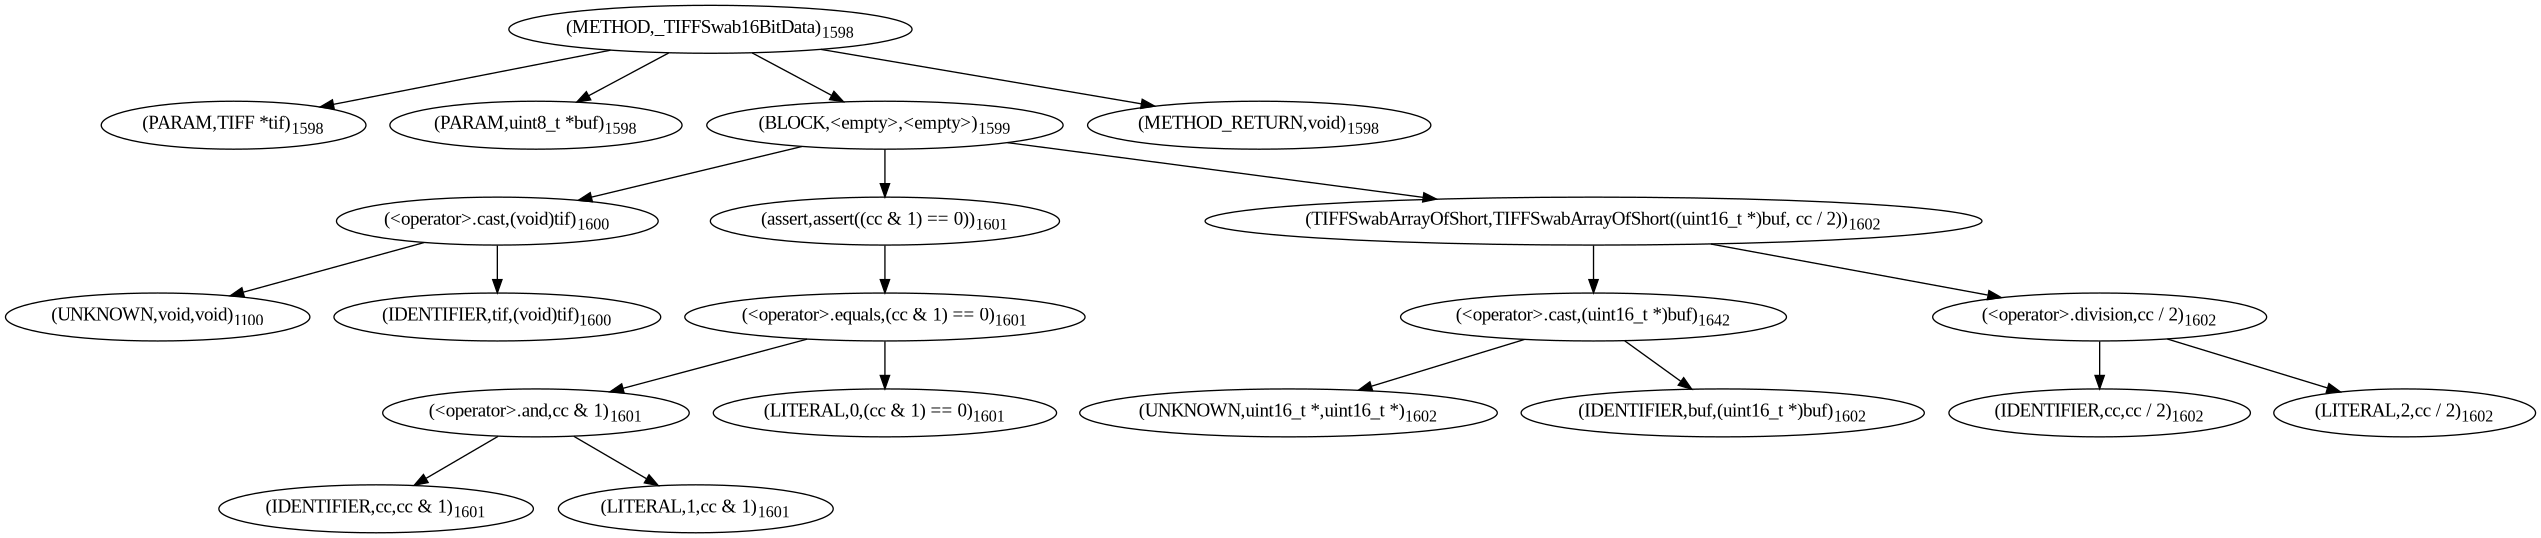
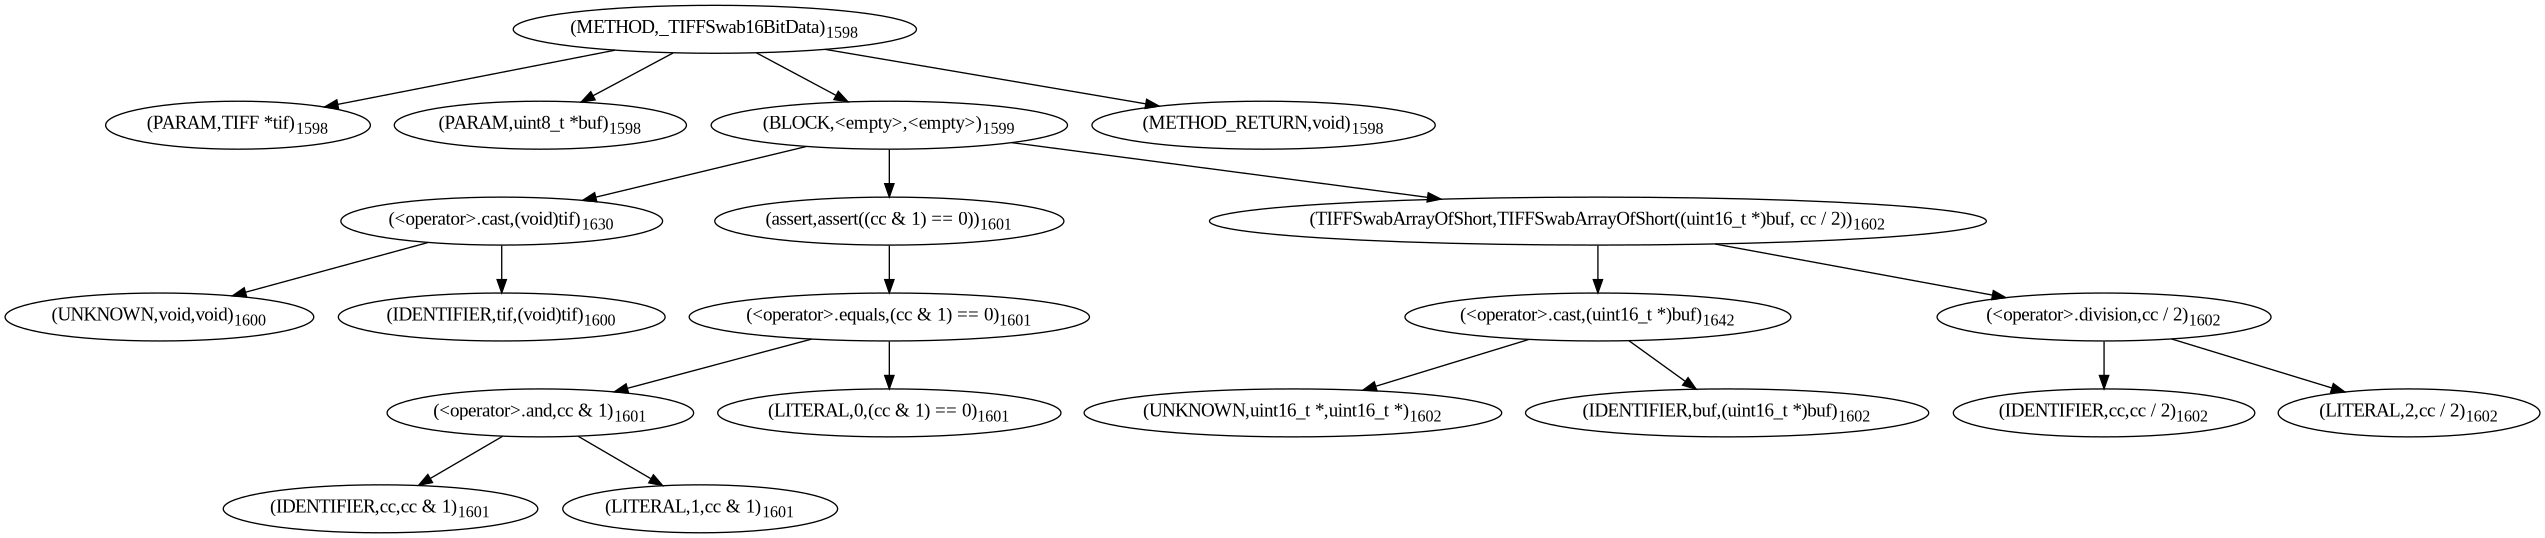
node "(<operator>.cast,(void)tif)": text "1600" -> "1630"
node "(UNKNOWN,void,void)": text "1100" -> "1600"
